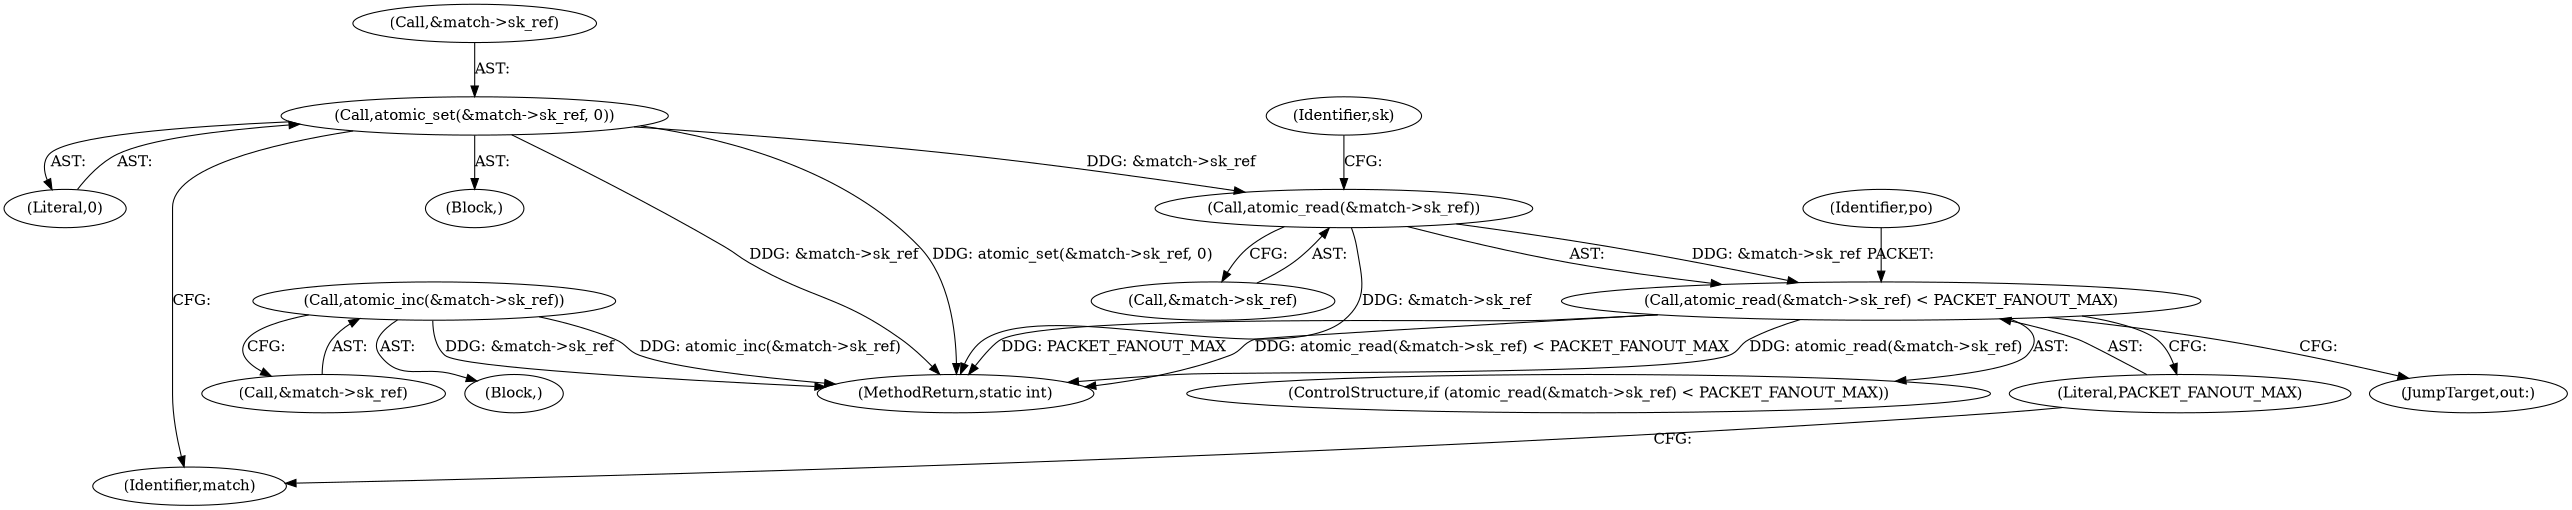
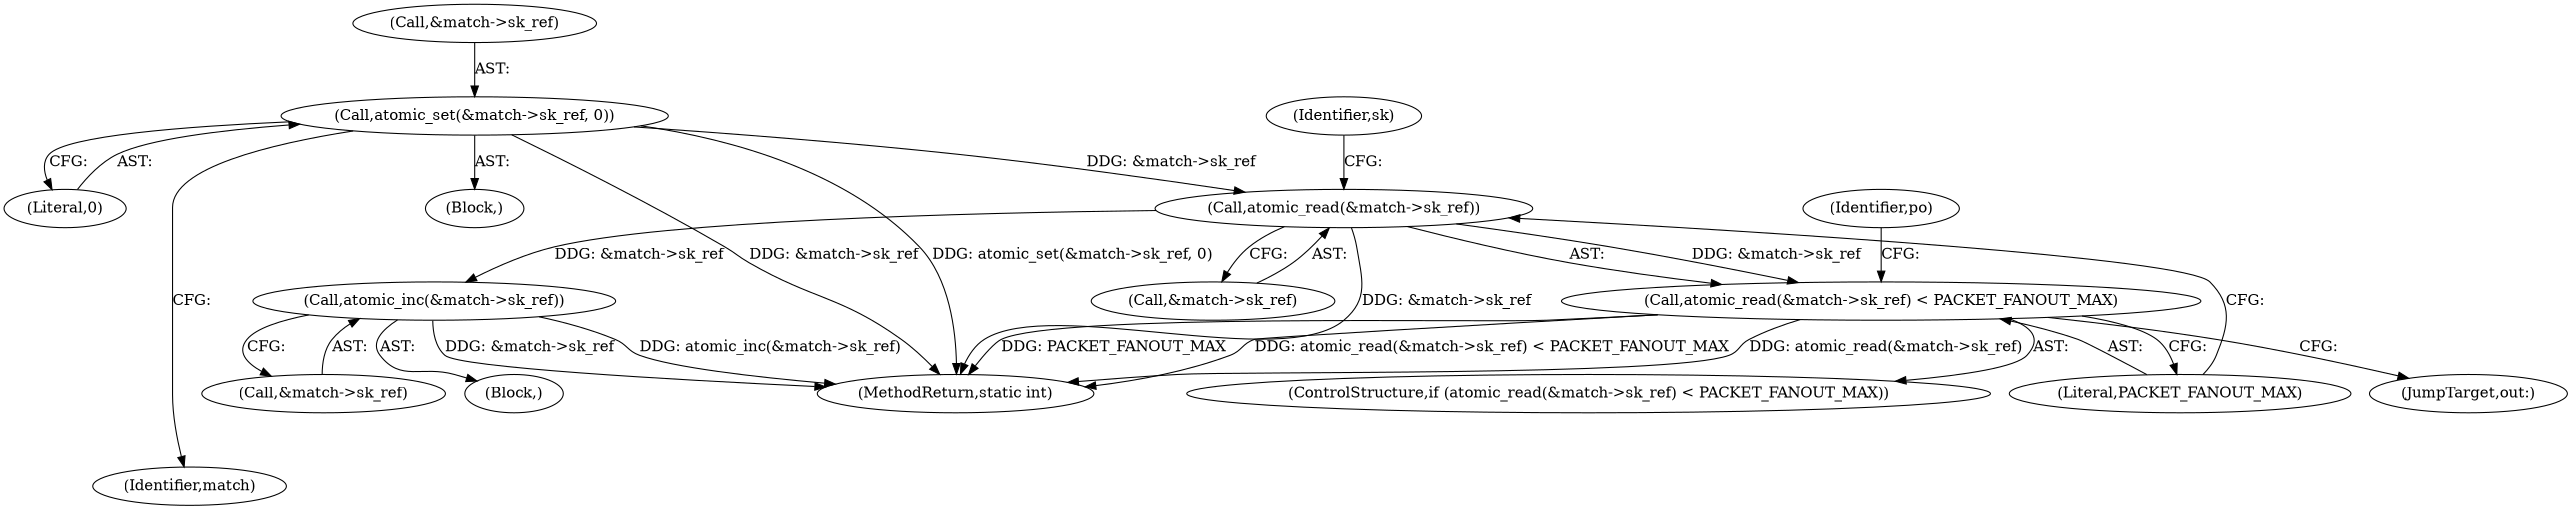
edge "(Call,atomic_set(&match->sk_ref, 0))" -> "(Literal,0)": label "AST: " -> "CFG: "
edge "(Call,atomic_read(&match->sk_ref))" -> "(Call,atomic_inc(&match->sk_ref))": added, label "DDG: &match->sk_ref"
edge "(Identifier,po)" -> "(Call,atomic_read(&match->sk_ref) < PACKET_FANOUT_MAX)": label "PACKET: " -> "CFG: "
edge "(Literal,PACKET_FANOUT_MAX)" -> "(Identifier,match)": now "(Literal,PACKET_FANOUT_MAX)" -> "(Call,atomic_read(&match->sk_ref))"
